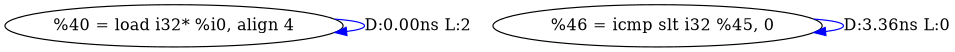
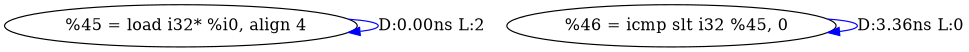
node "%40 = load i32* %i0, align 4": label "%40 = load i32* %i0, align 4" -> "%45 = load i32* %i0, align 4"
